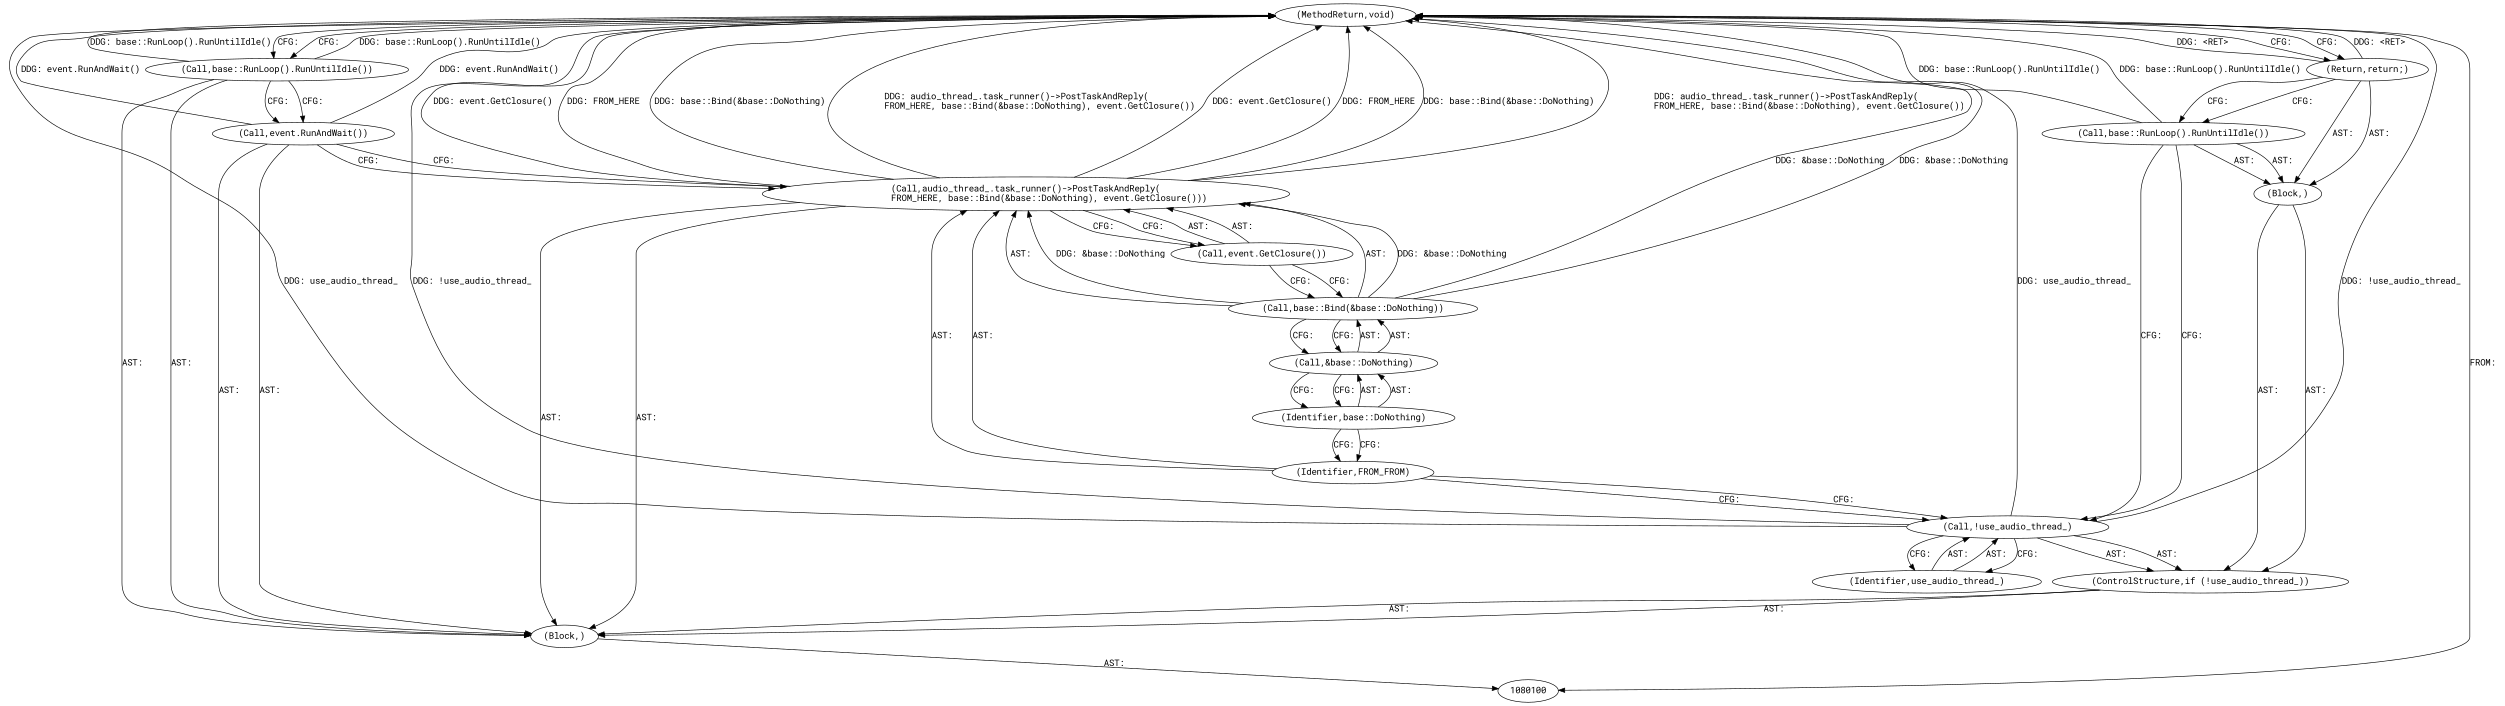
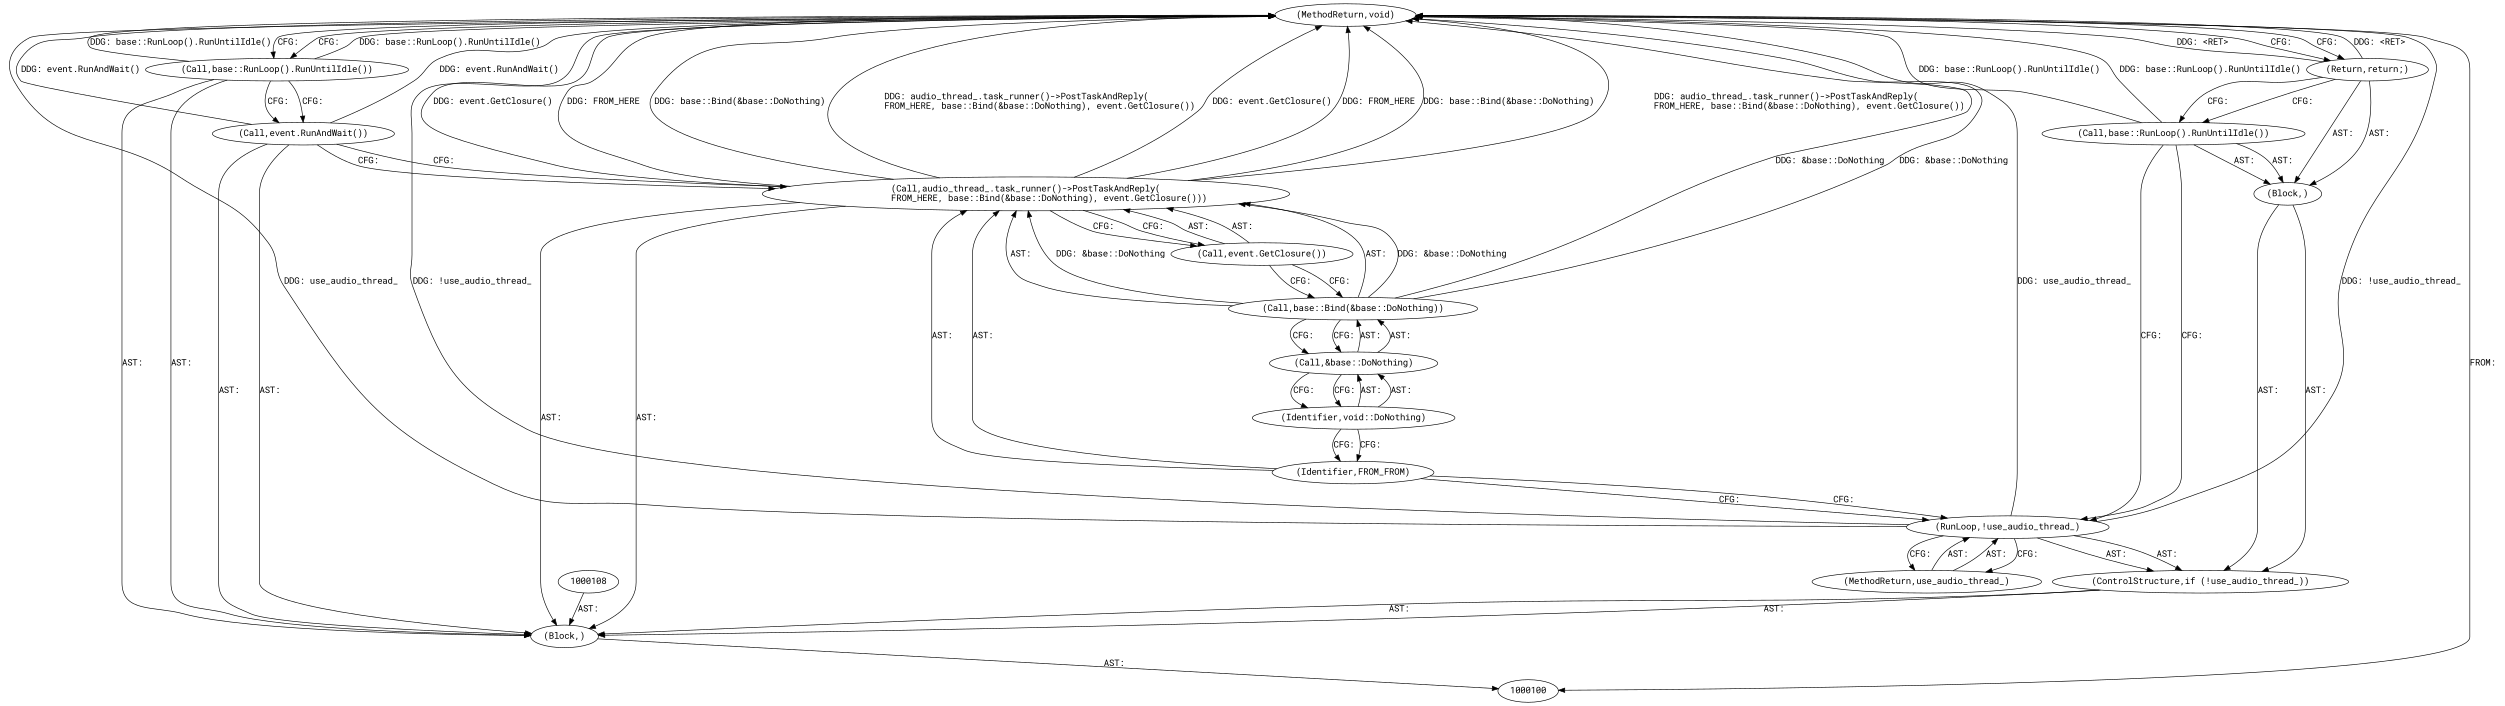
node "(Identifier,base::DoNothing)": label "(Identifier,base::DoNothing)" -> "(Identifier,void::DoNothing)"
node "(Call,!use_audio_thread_)": label "(Call,!use_audio_thread_)" -> "(RunLoop,!use_audio_thread_)"
node "1000108": added
node "(Identifier,use_audio_thread_)": label "(Identifier,use_audio_thread_)" -> "(MethodReturn,use_audio_thread_)"
node "1080100": label "1080100" -> "1000100"
